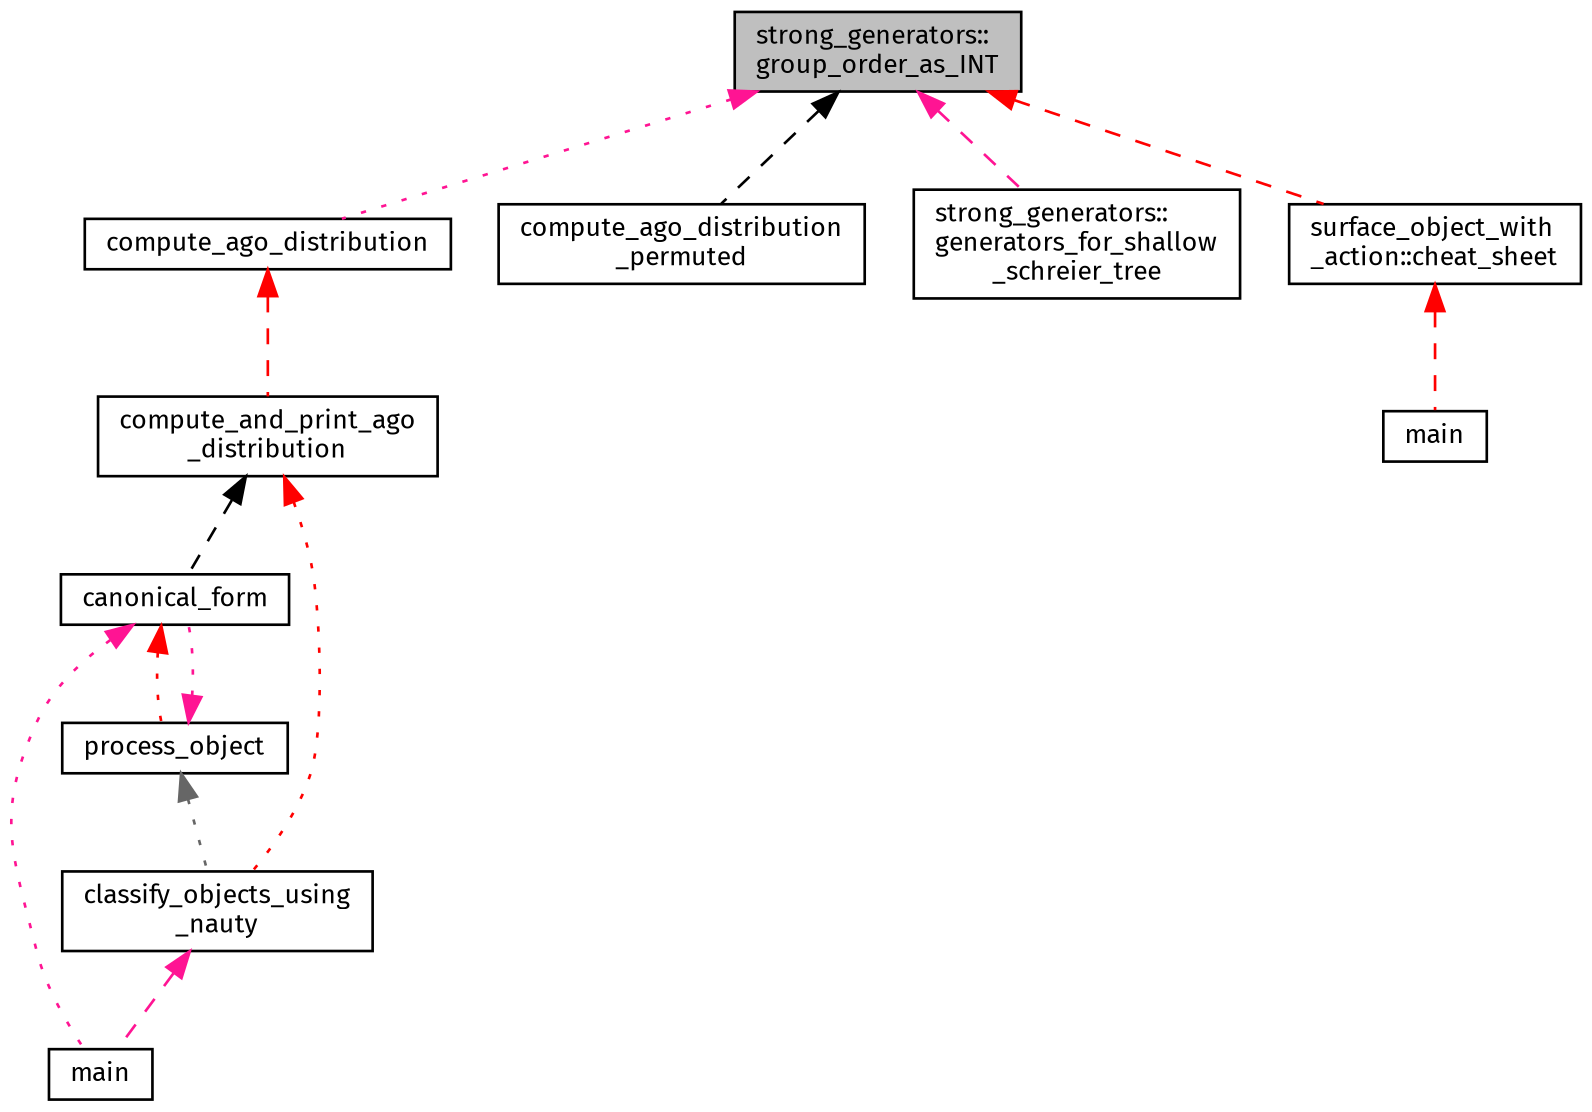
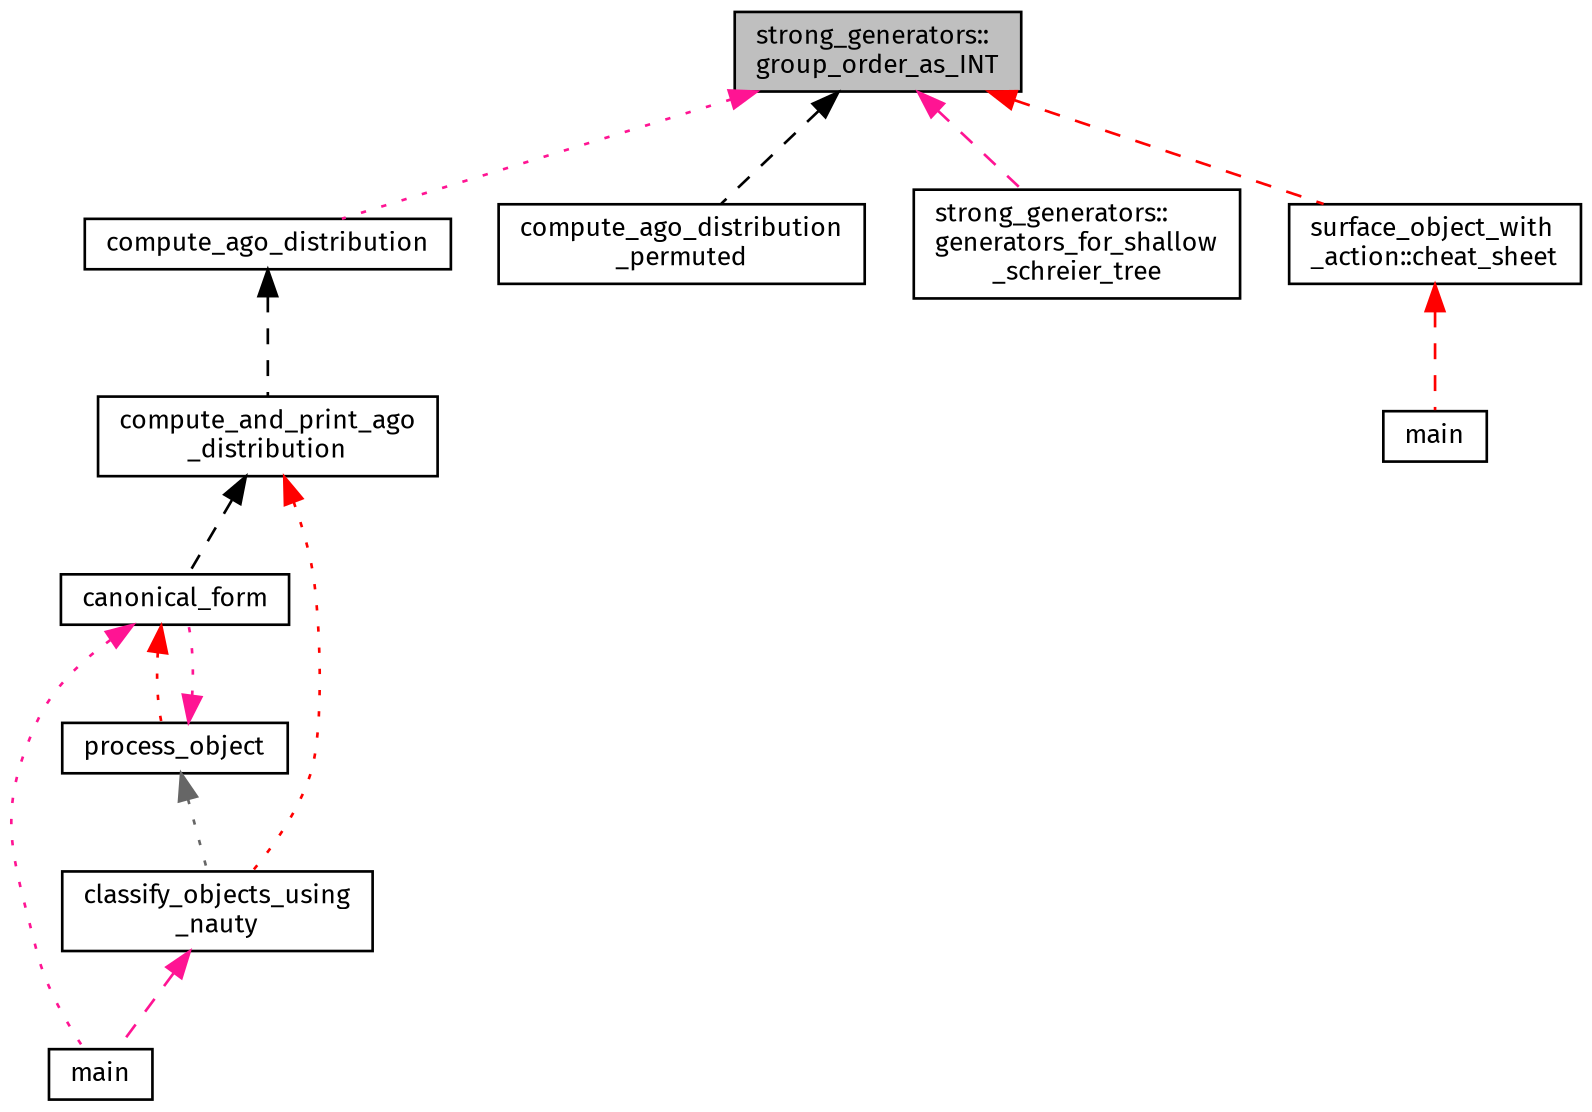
edge "compute_and_print_ago _distribution" -> "compute_ago_distribution": color red -> black
